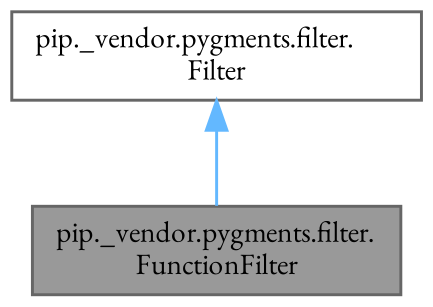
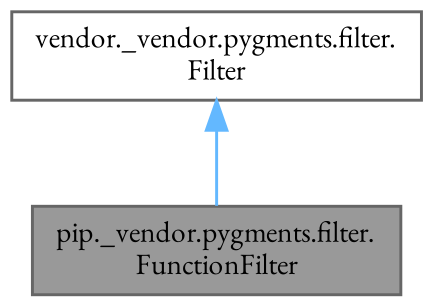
node "pip._vendor.pygments.filter. Filter": label "pip._vendor.pygments.filter. Filter" -> "vendor._vendor.pygments.filter. Filter"
